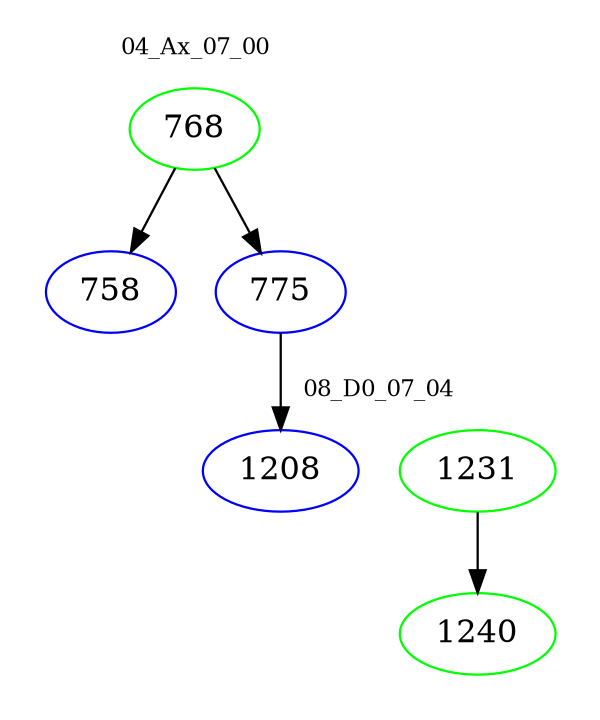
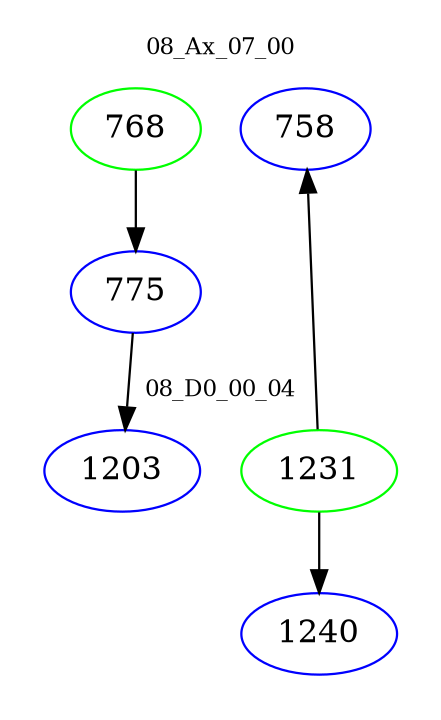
cluster "04_Ax_07_00": label "04_Ax_07_00" -> "08_Ax_07_00"
edge "768" -> "758": now "1231" -> "758"
cluster "08_D0_07_04": label "08_D0_07_04" -> "08_D0_00_04"
node "1208": label "1208" -> "1203"
node "1240": color green -> blue
